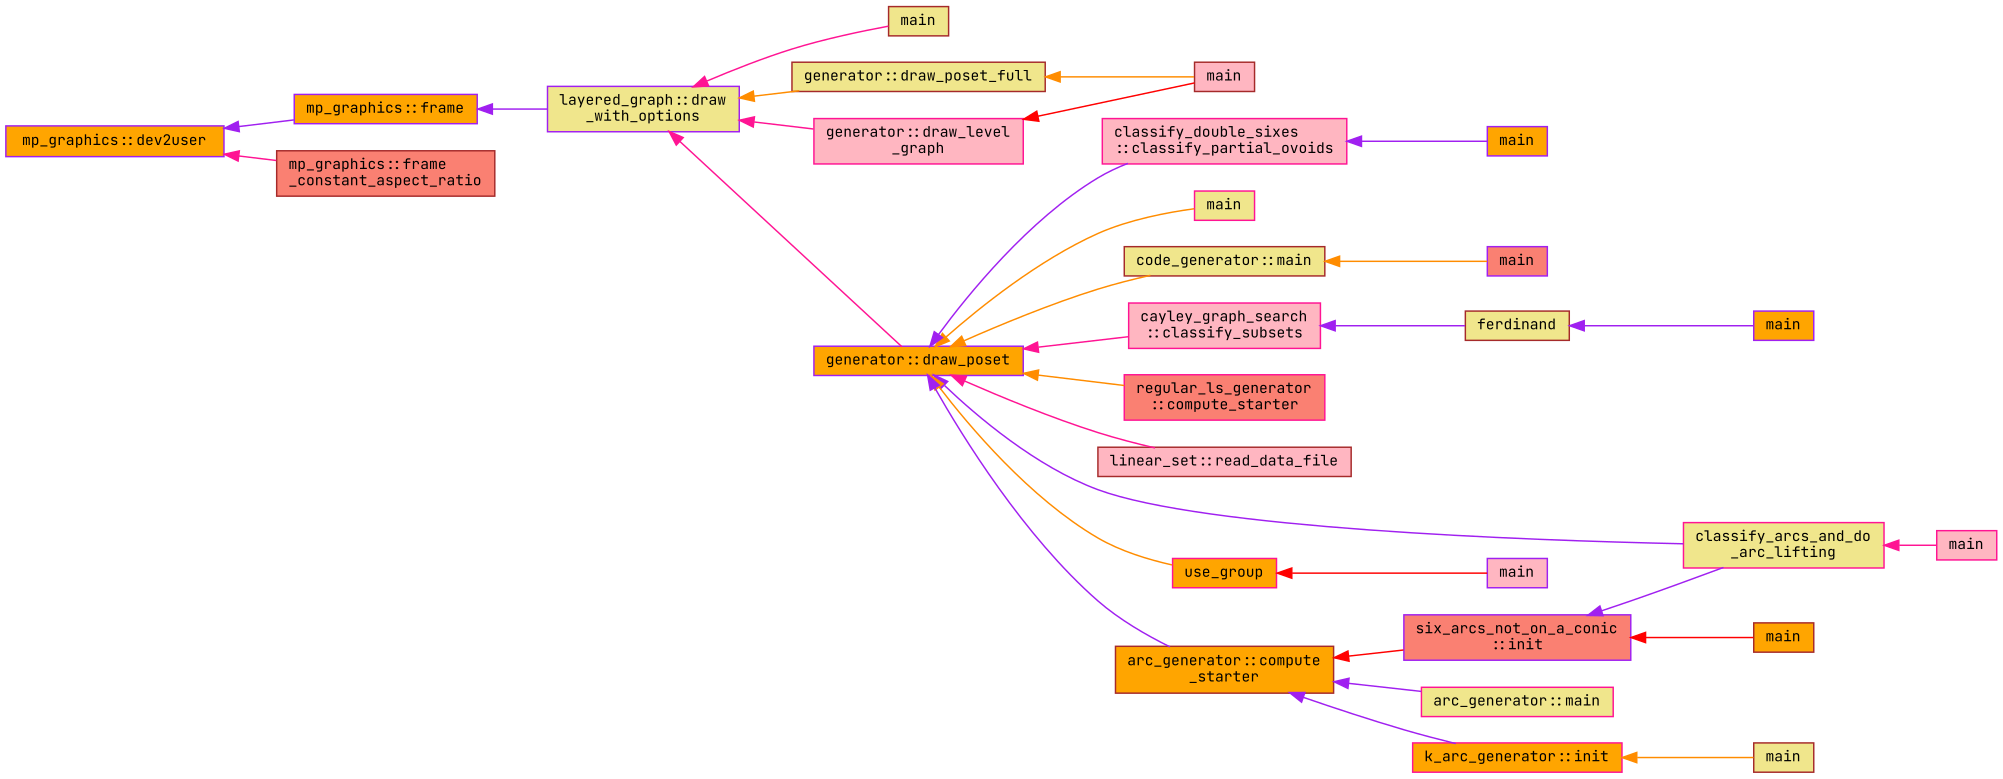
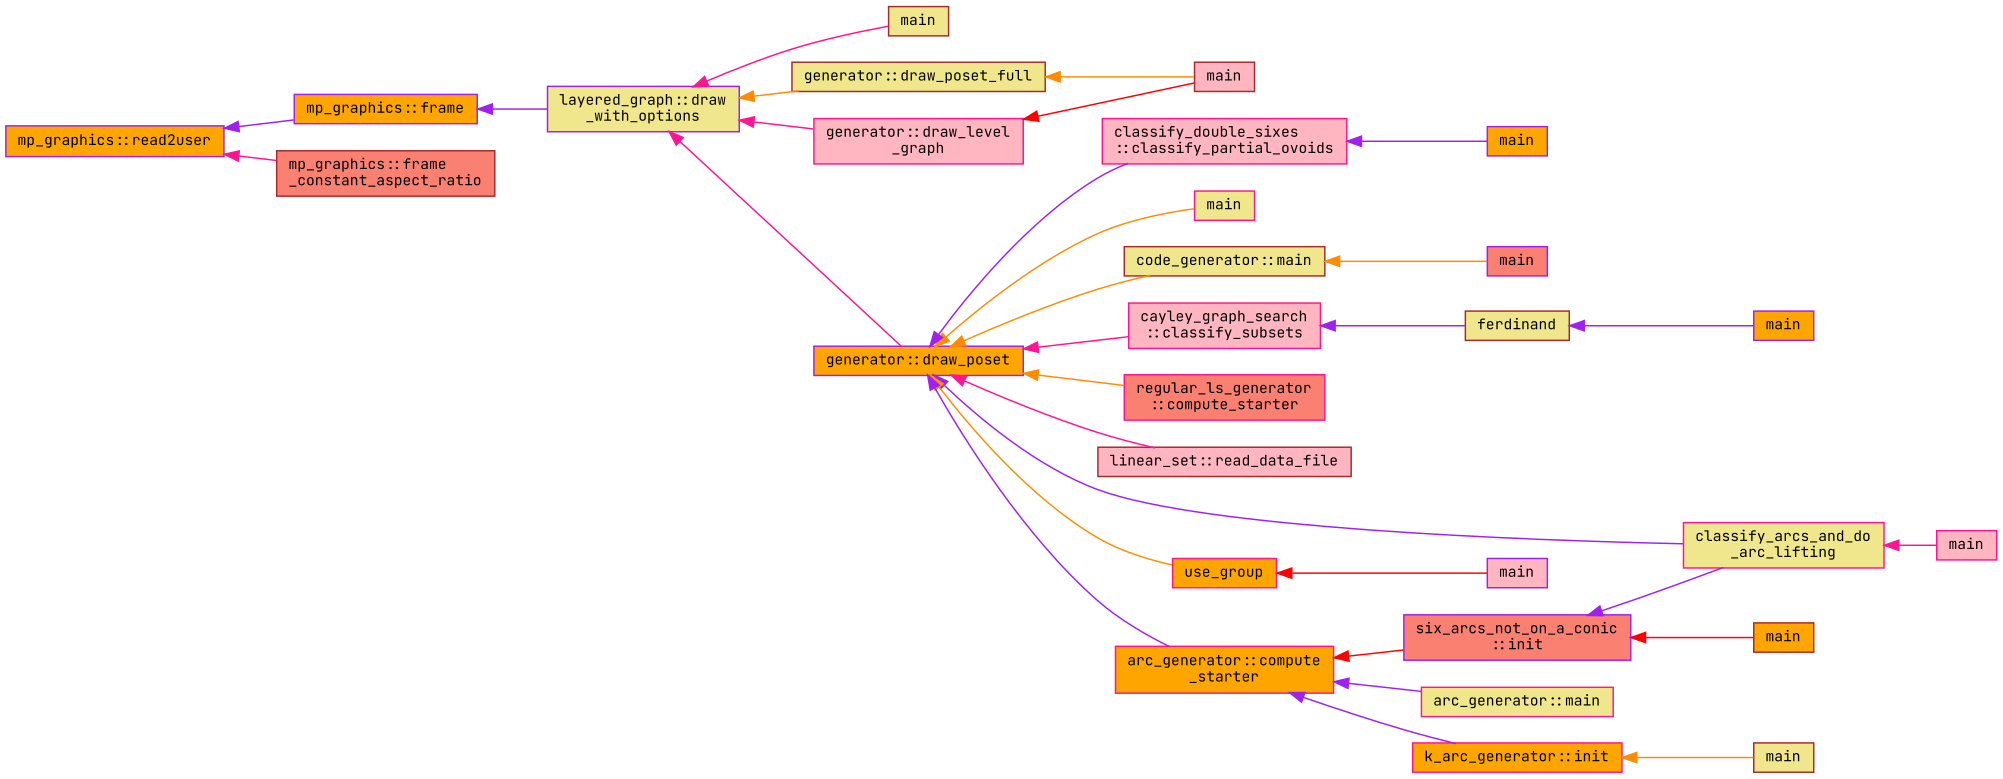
node "mp_graphics::dev2user": label "mp_graphics::dev2user" -> "mp_graphics::read2user"
node "arc_generator::compute _starter": color brown -> deeppink
